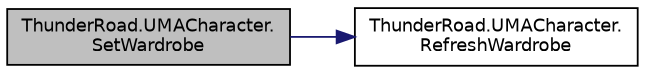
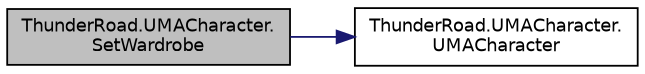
node "ThunderRoad.UMACharacter. RefreshWardrobe": label "ThunderRoad.UMACharacter. RefreshWardrobe" -> "ThunderRoad.UMACharacter. UMACharacter"
